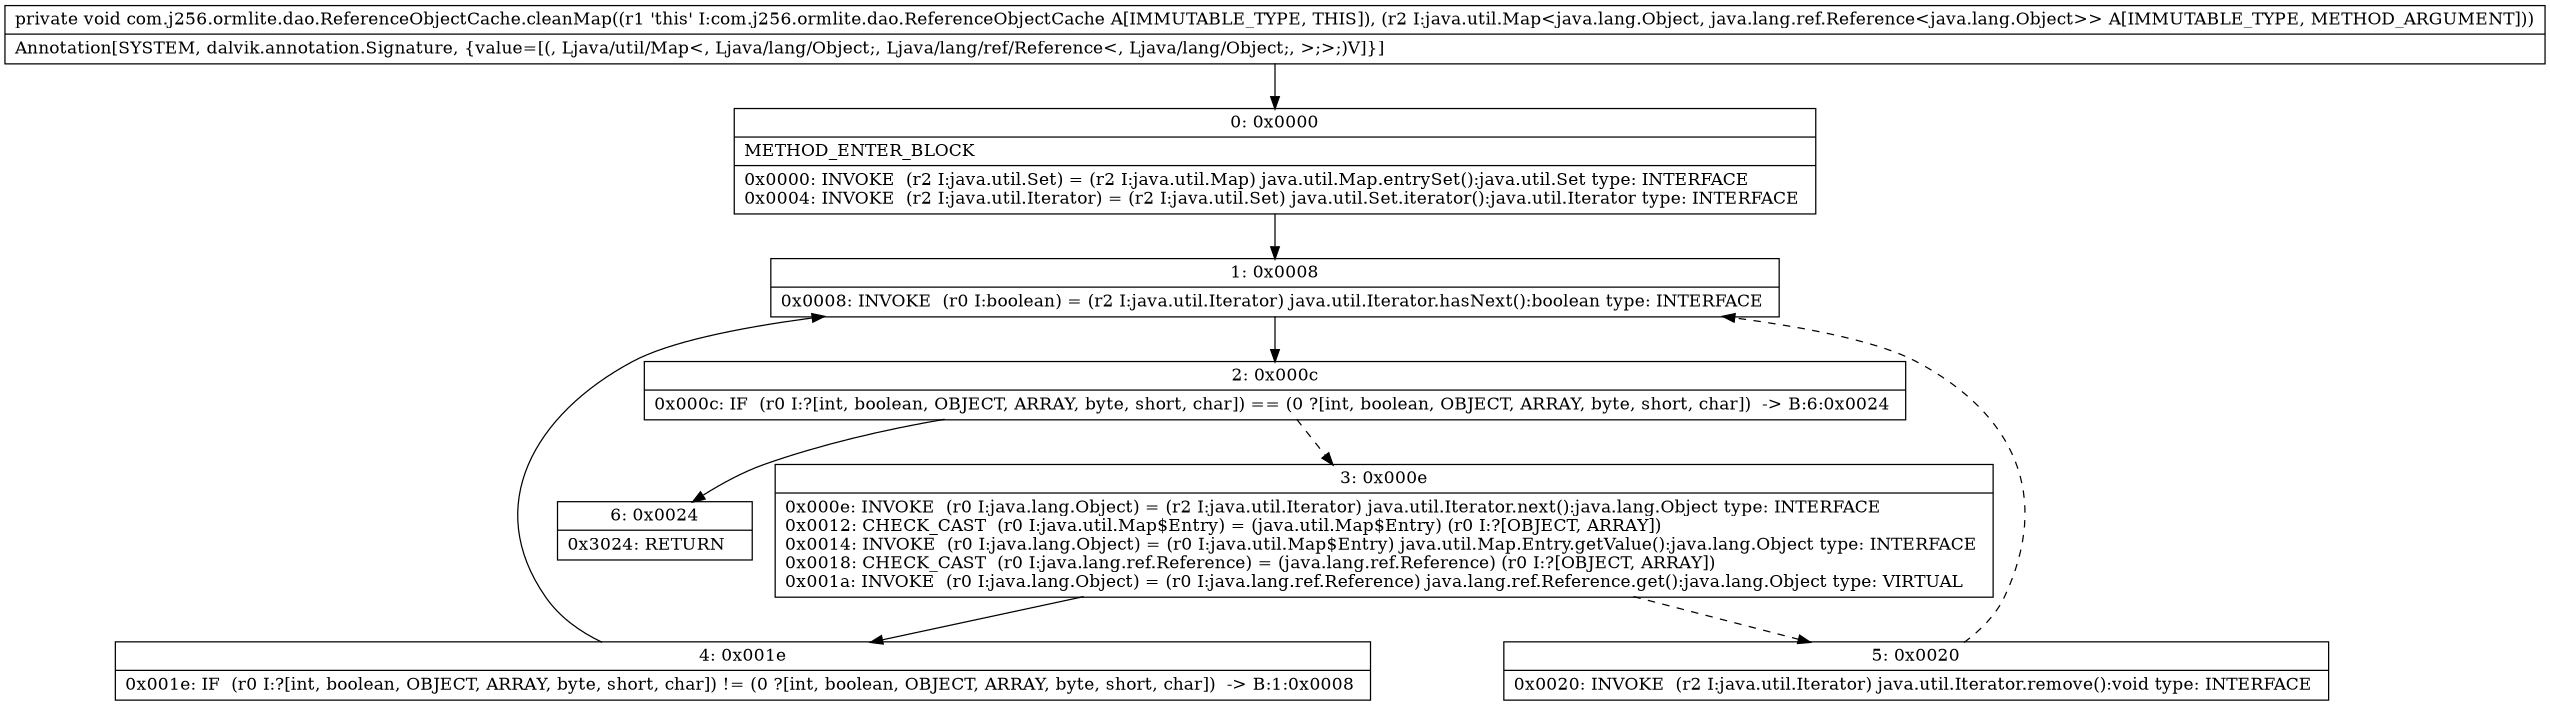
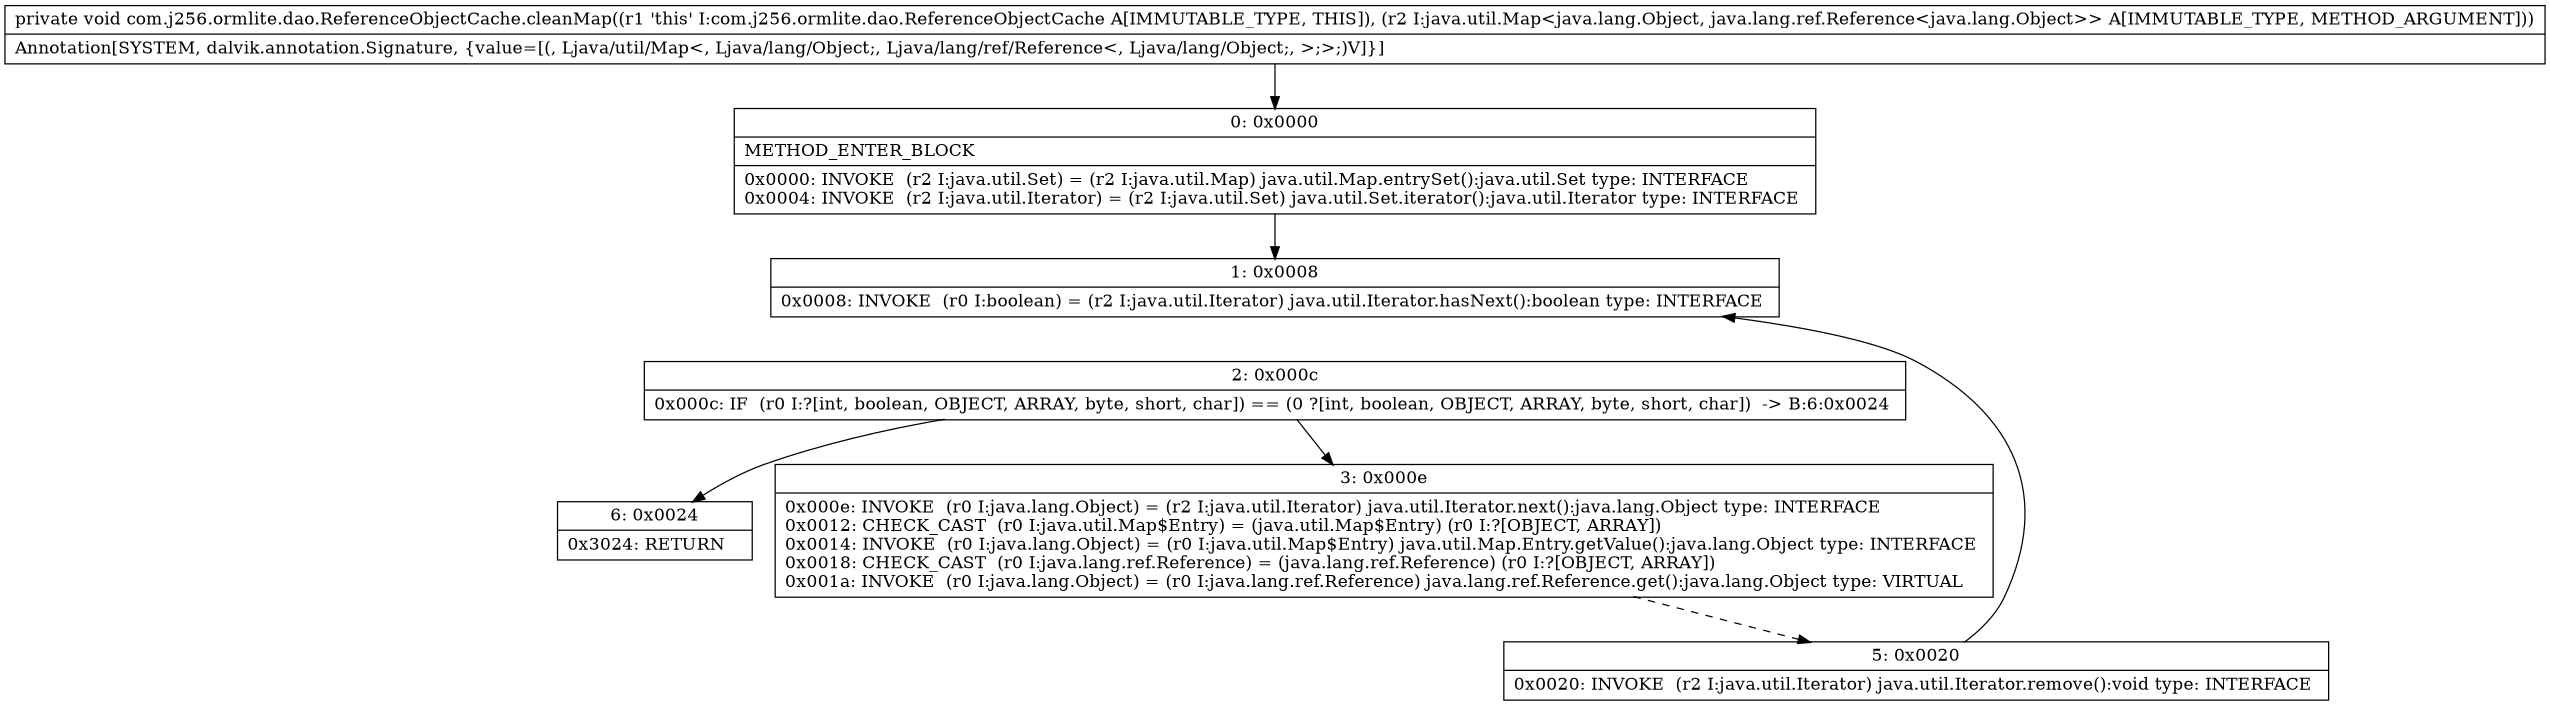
edge "1: 0x0008" -> "2: 0x000c": removed
edge "5: 0x0020" -> "1: 0x0008": style dashed -> solid
edge "2: 0x000c" -> "3: 0x000e": style dashed -> solid
node "4: 0x001e": removed
